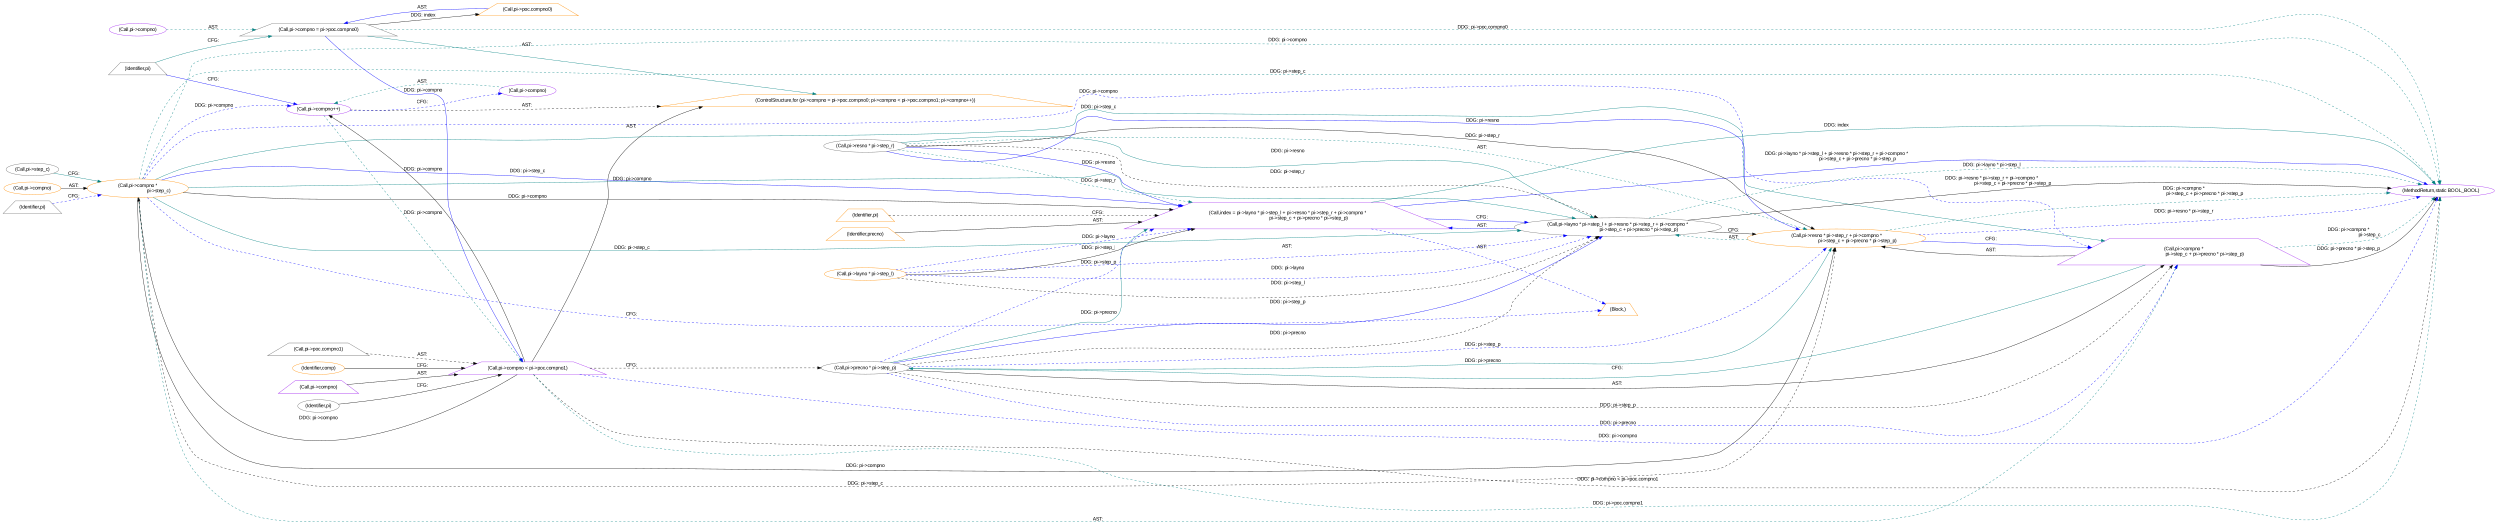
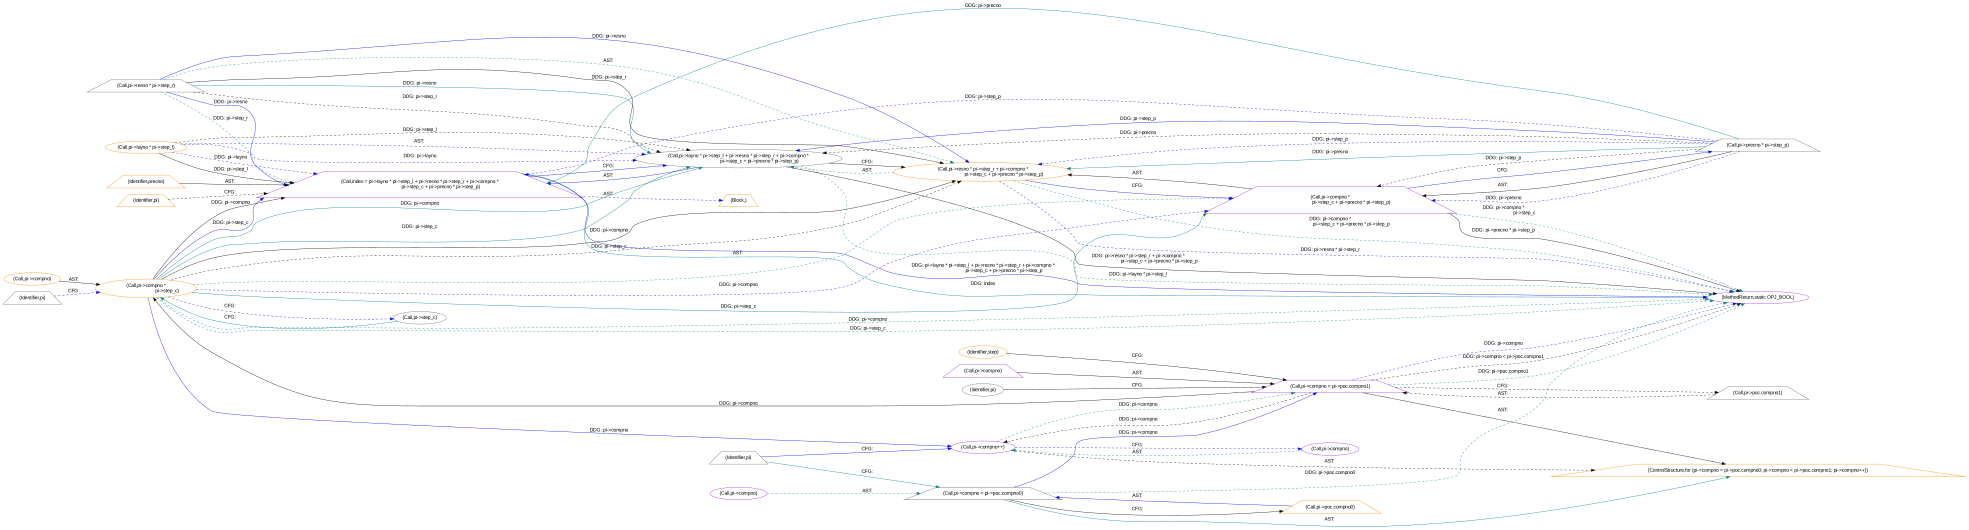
edge "(Call,pi->compno = pi->poc.compno0)" -> "(Call,pi->poc.compno0)": label "DDG: index" -> "CFG: "
edge "(Call,pi->compno * pi->step_c)" -> "(Call,pi->compno++)": style dashed -> solid
node "(Call,pi->resno * pi->step_r)": shape ellipse -> trapezium
node "(MethodReturn,static BOOL_BOOL)": label "(MethodReturn,static BOOL_BOOL)" -> "(MethodReturn,static OPJ_BOOL)"
edge "(Call,pi->compno < pi->poc.compno1)" -> "(Call,pi->compno++)": style solid -> dashed
edge "(Call,pi->compno * pi->step_c)" -> "(Block,)": now "(Call,pi->compno * pi->step_c)" -> "(Call,pi->step_c)"
node "(Identifier,comp)": label "(Identifier,comp)" -> "(Identifier,step)"
edge "(Call,pi->compno < pi->poc.compno1)" -> "(Call,pi->precno * pi->step_p)": now "(Call,pi->compno < pi->poc.compno1)" -> "(Call,pi->poc.compno1)"
node "(Call,pi->precno * pi->step_p)": shape ellipse -> trapezium
edge "(Call,pi->compno * pi->step_c + pi->precno * pi->step_p)" -> "(Call,pi->precno * pi->step_p)": color teal -> blue
